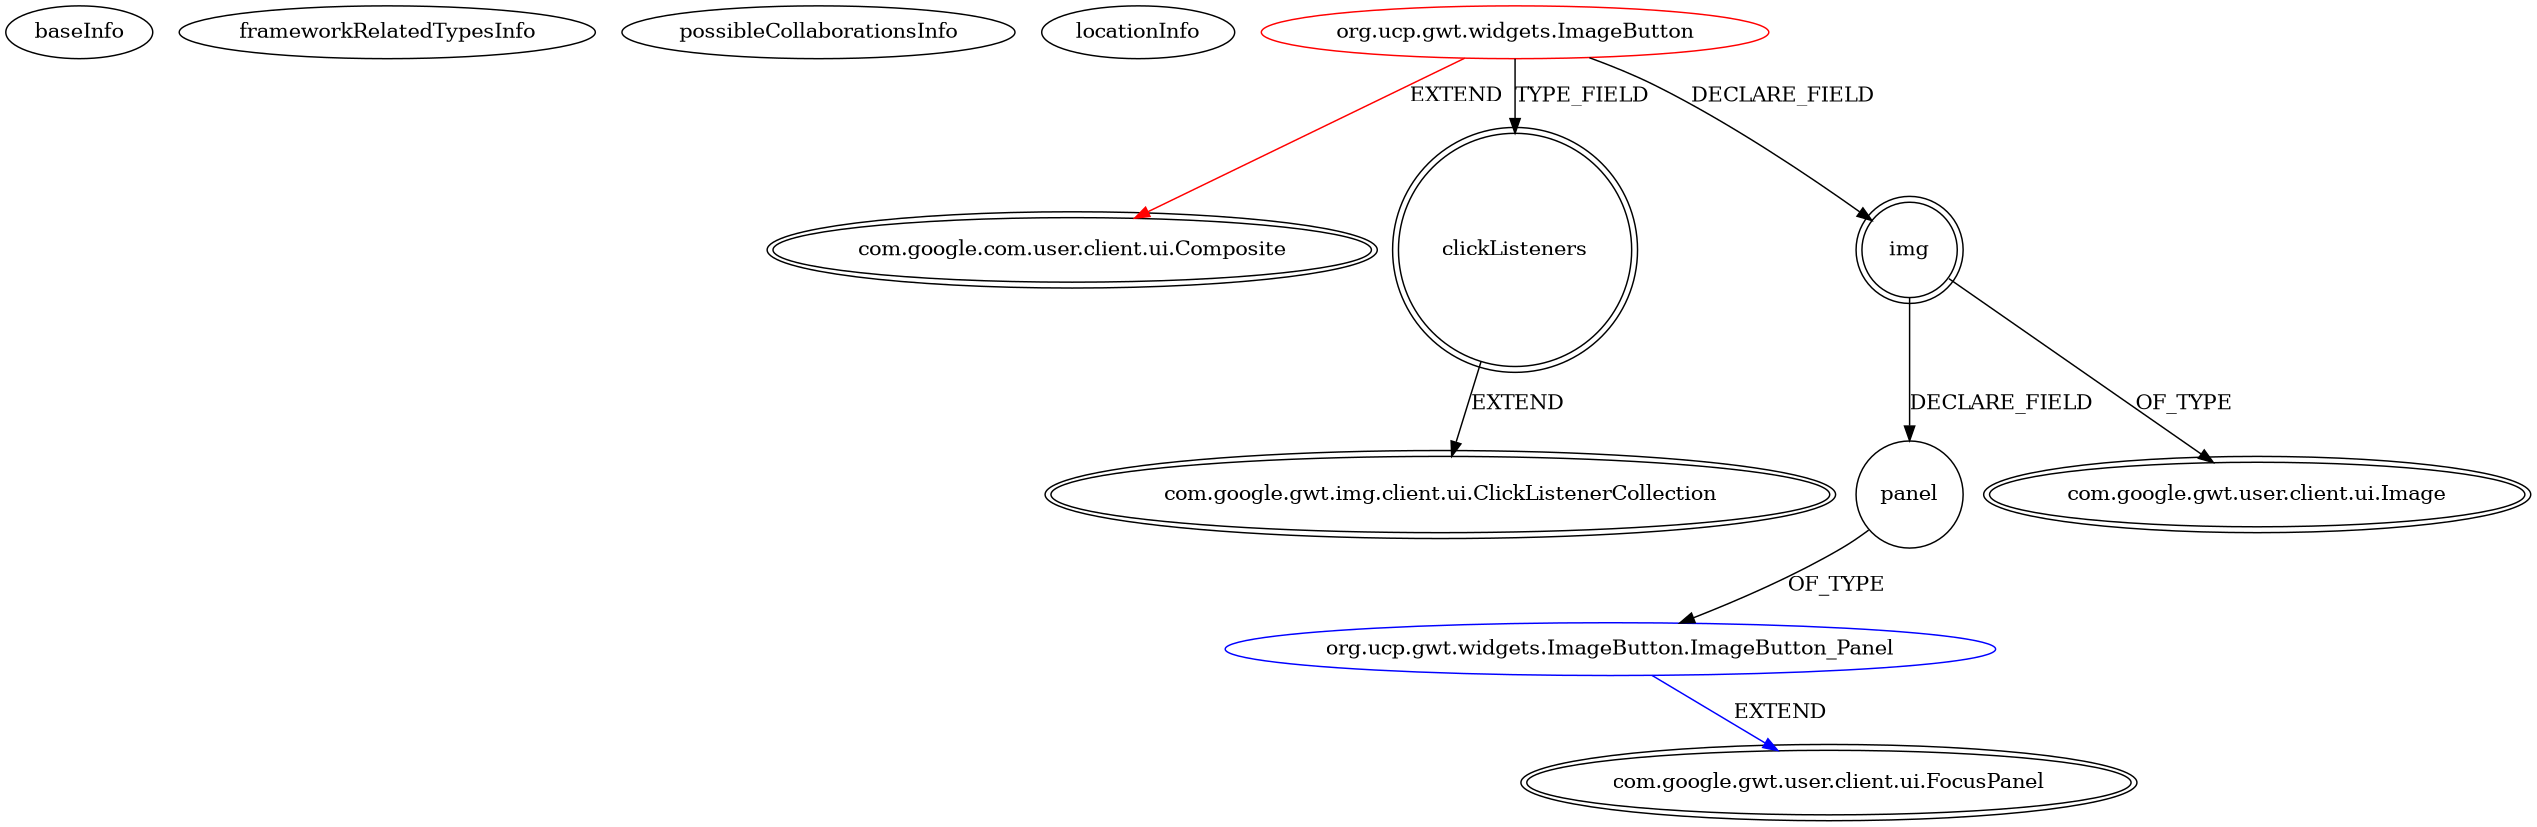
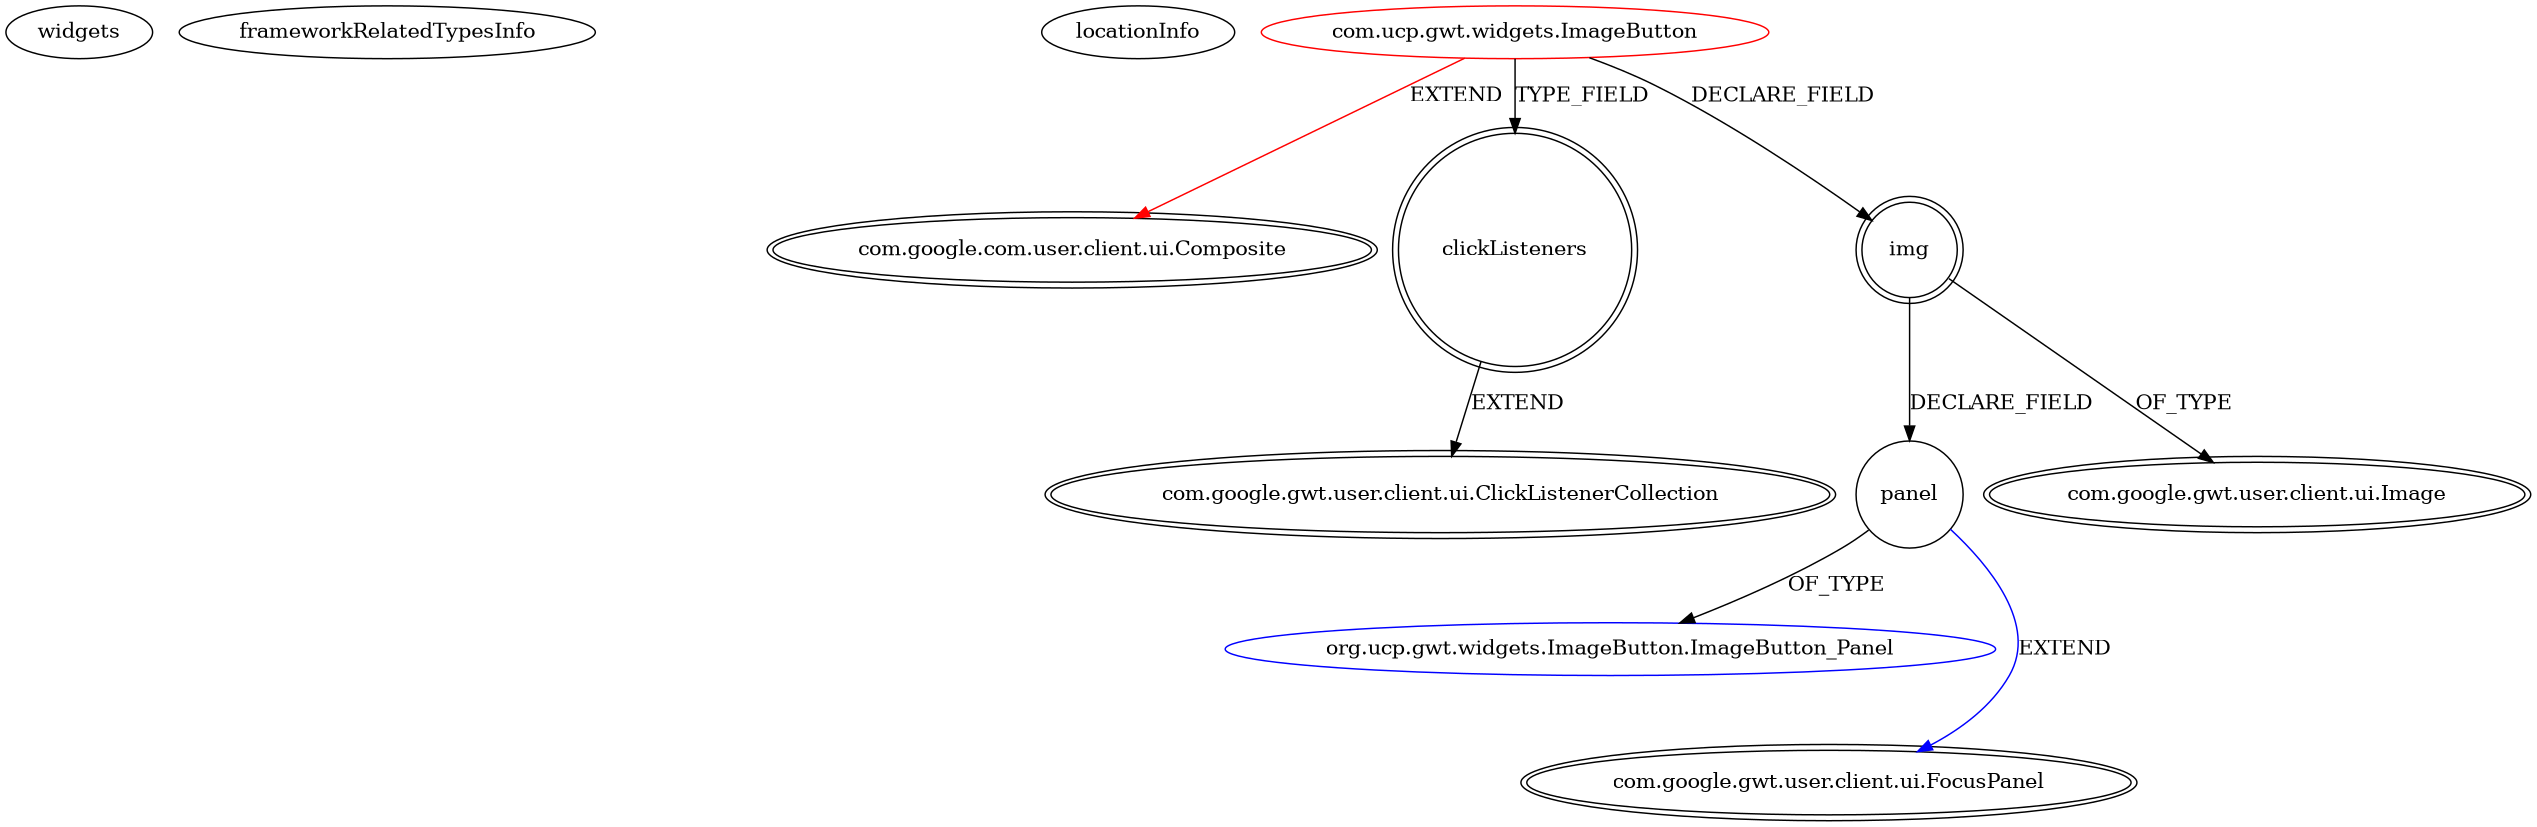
node "baseInfo": label "baseInfo" -> "widgets"
node "possibleCollaborationsInfo": removed
node "org.ucp.gwt.widgets.ImageButton": label "org.ucp.gwt.widgets.ImageButton" -> "com.ucp.gwt.widgets.ImageButton"
node "com.google.gwt.img.client.ui.ClickListenerCollection": label "com.google.gwt.img.client.ui.ClickListenerCollection" -> "com.google.gwt.user.client.ui.ClickListenerCollection"
edge "org.ucp.gwt.widgets.ImageButton.ImageButton_Panel" -> "com.google.gwt.user.client.ui.FocusPanel": now "panel" -> "com.google.gwt.user.client.ui.FocusPanel"
